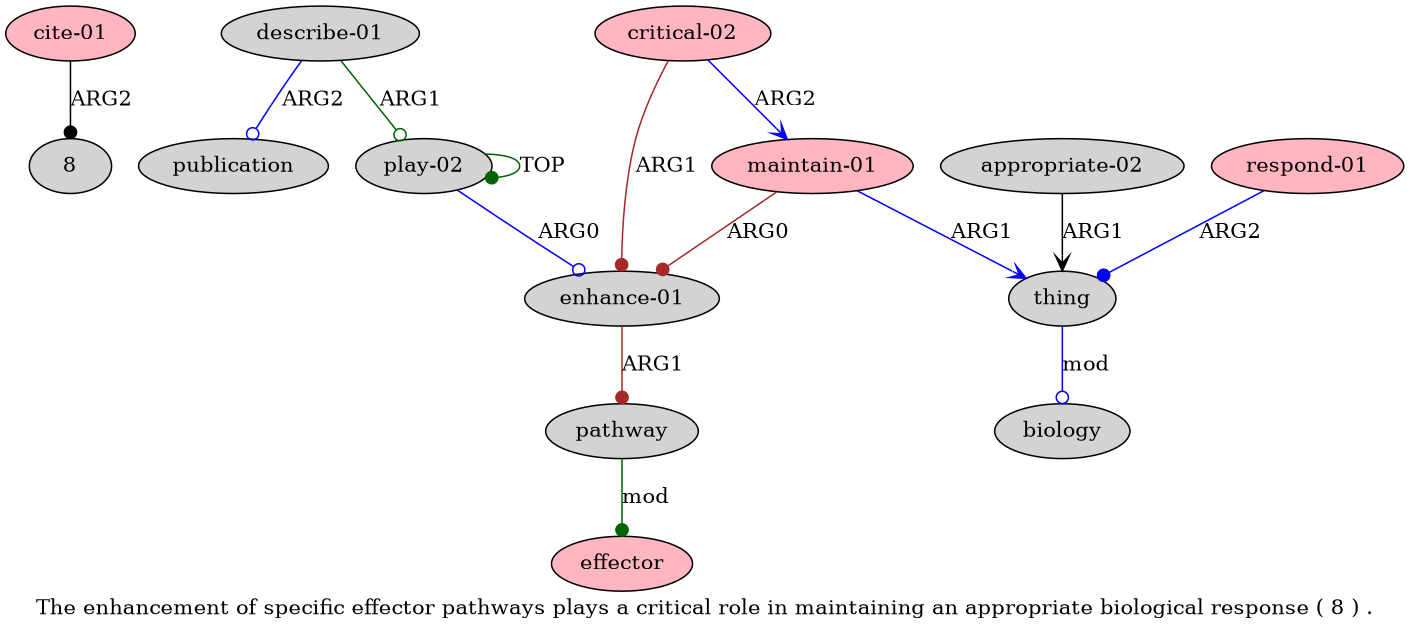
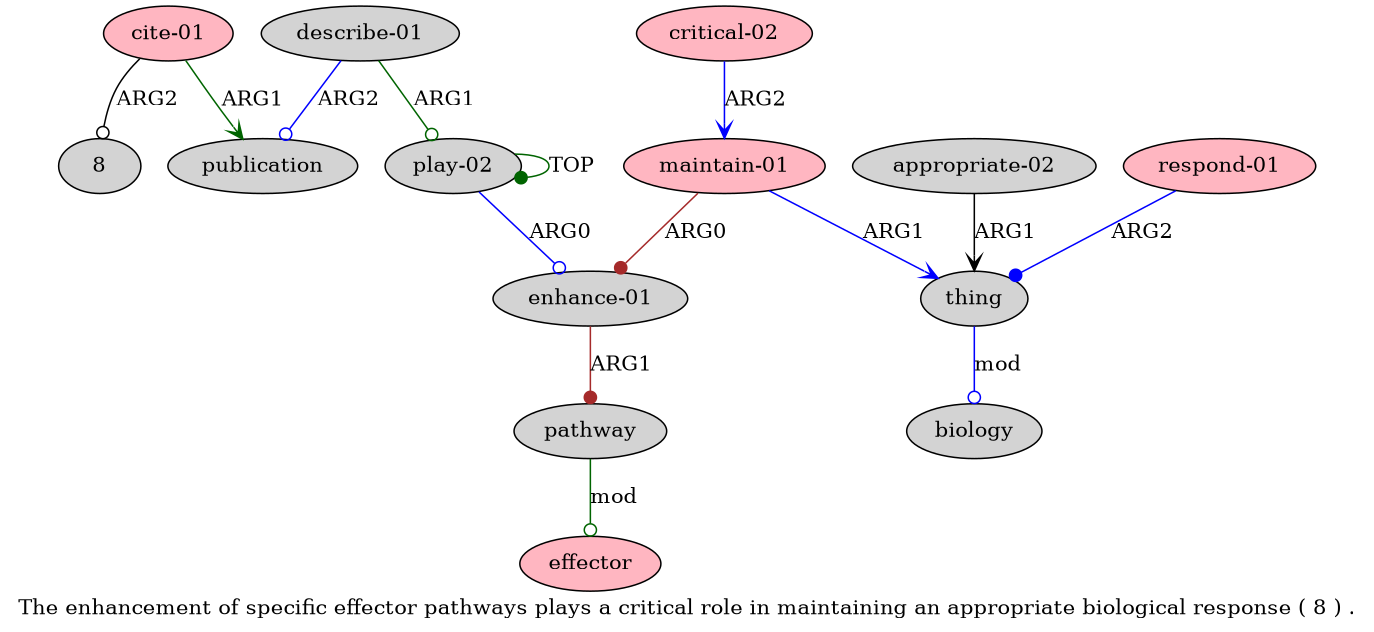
edge "cite-01" -> "8": arrowhead dot -> odot
edge "cite-01" -> "publication": added, label "ARG1"
edge "critical-02" -> "enhance-01": removed, label "ARG1"
edge "pathway" -> "effector": arrowhead dot -> odot
